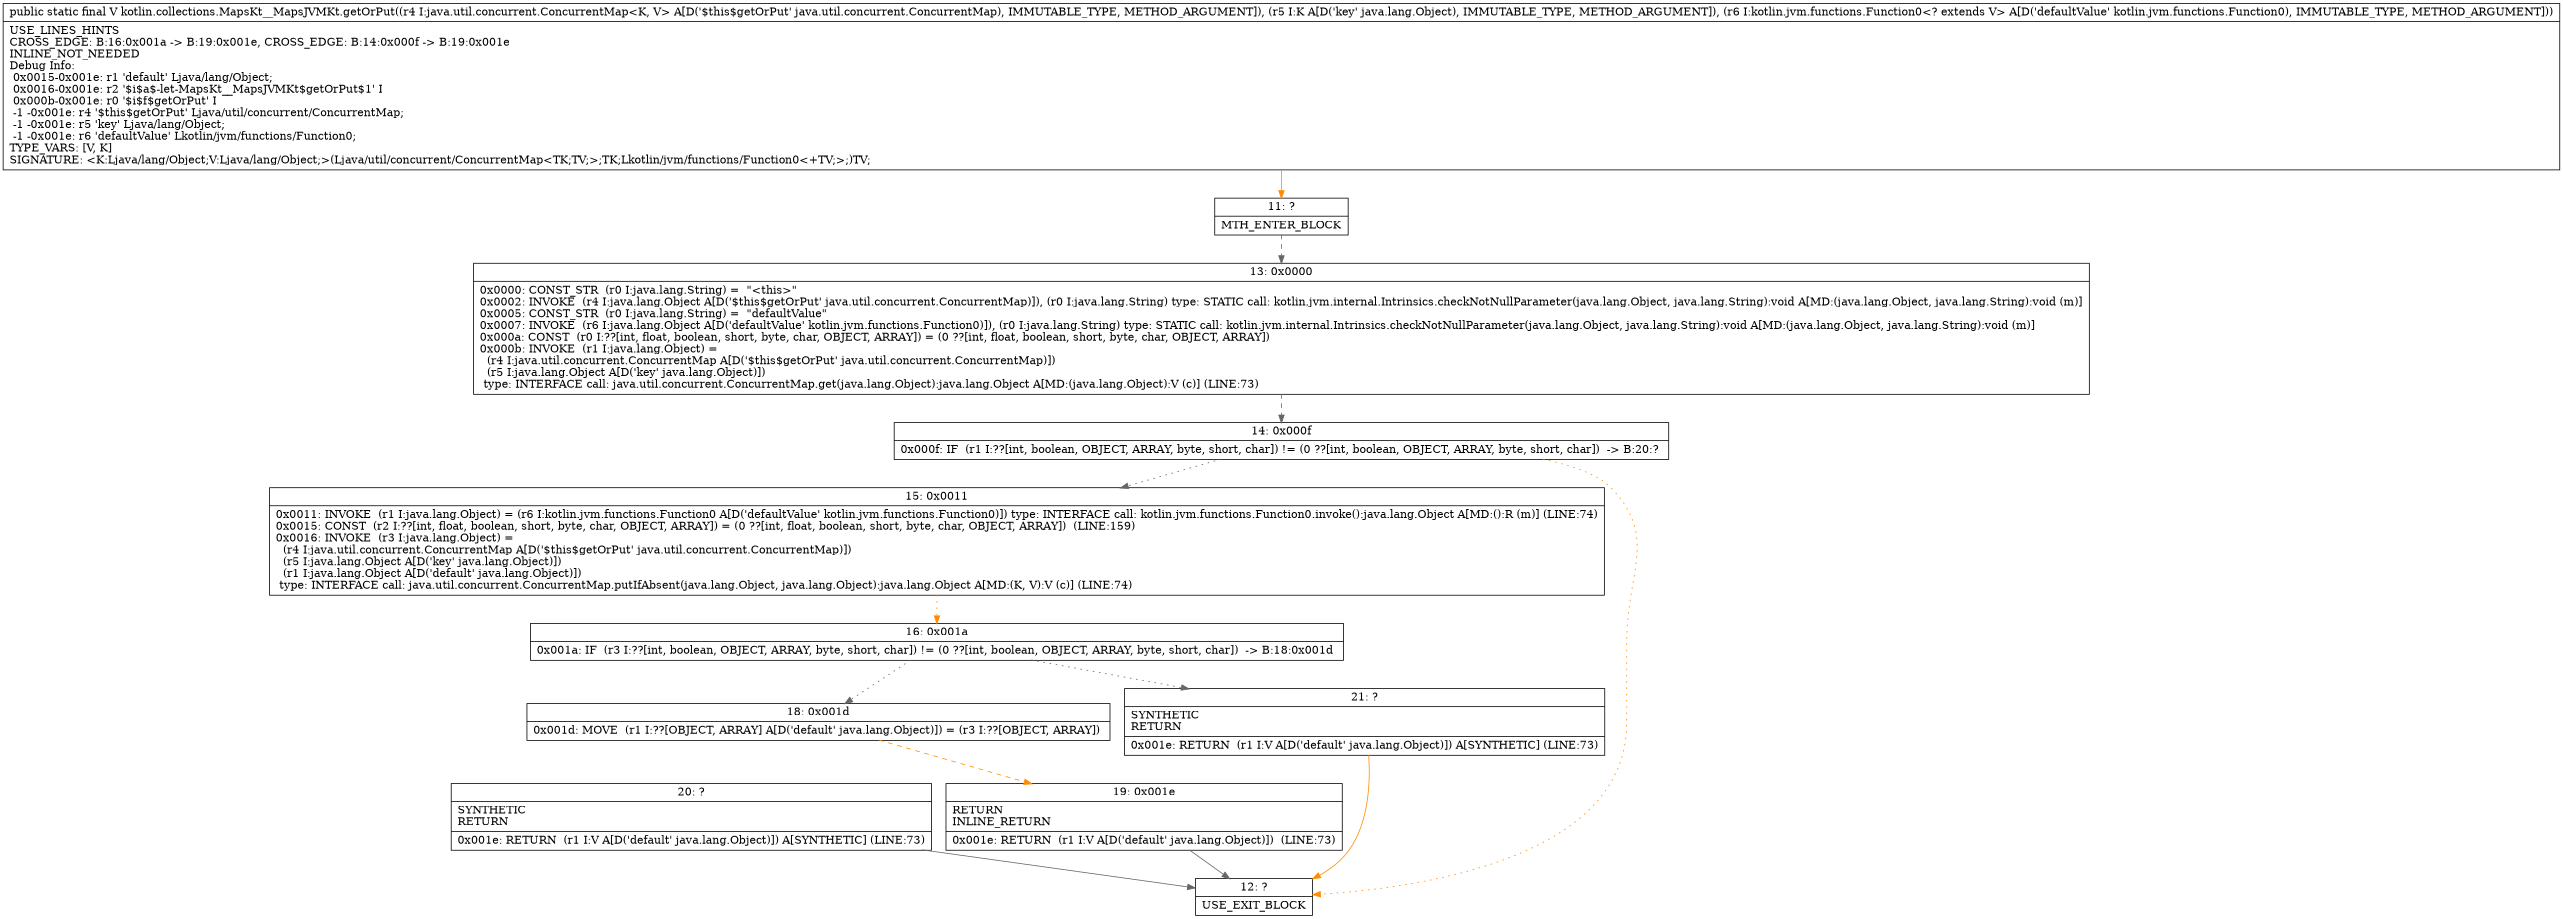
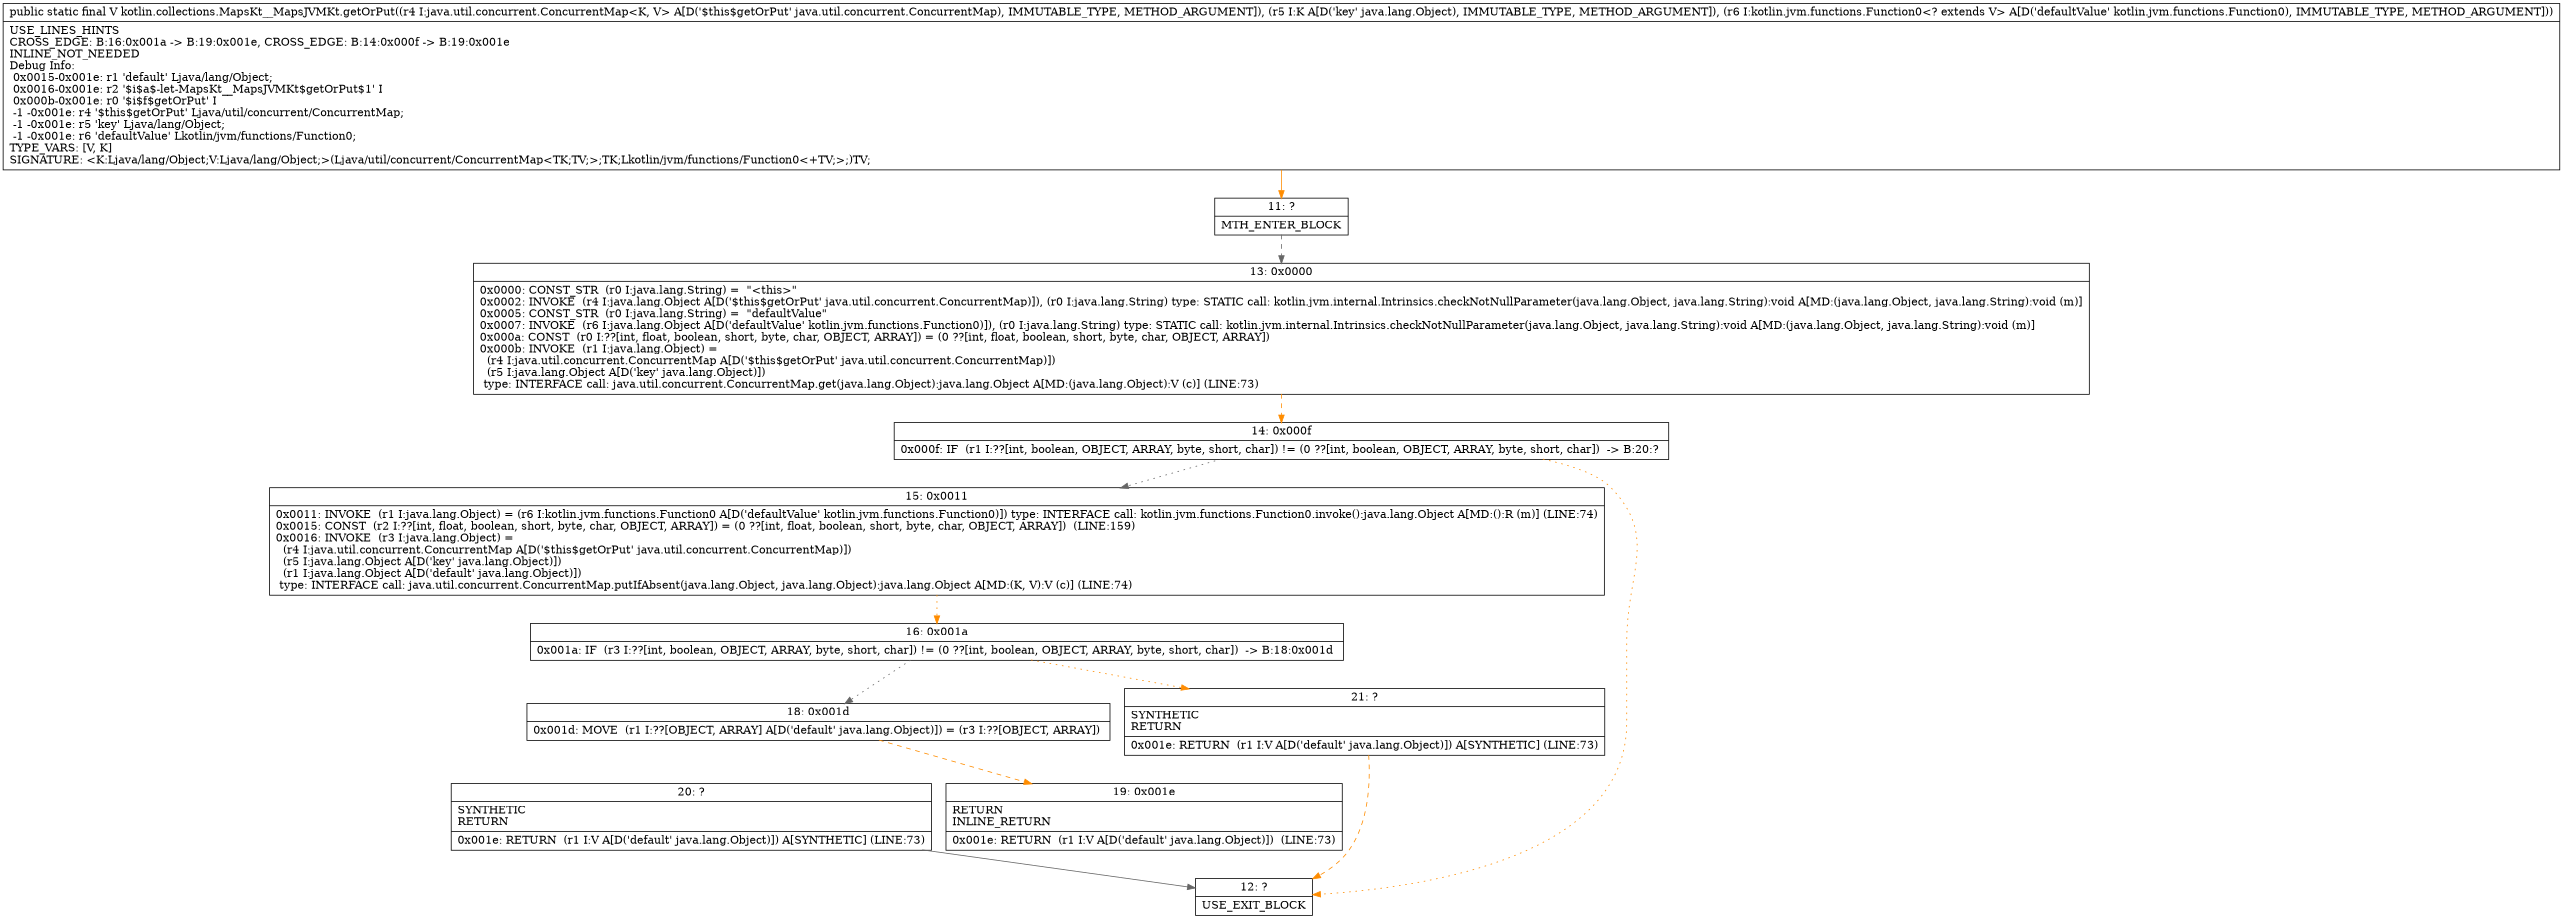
edge "13: 0x0000" -> "14: 0x000f": color gray40 -> darkorange
edge "16: 0x001a" -> "21: ?": color gray40 -> darkorange
edge "21: ?" -> "12: ?": style solid -> dashed
edge "19: 0x001e" -> "12: ?": removed
